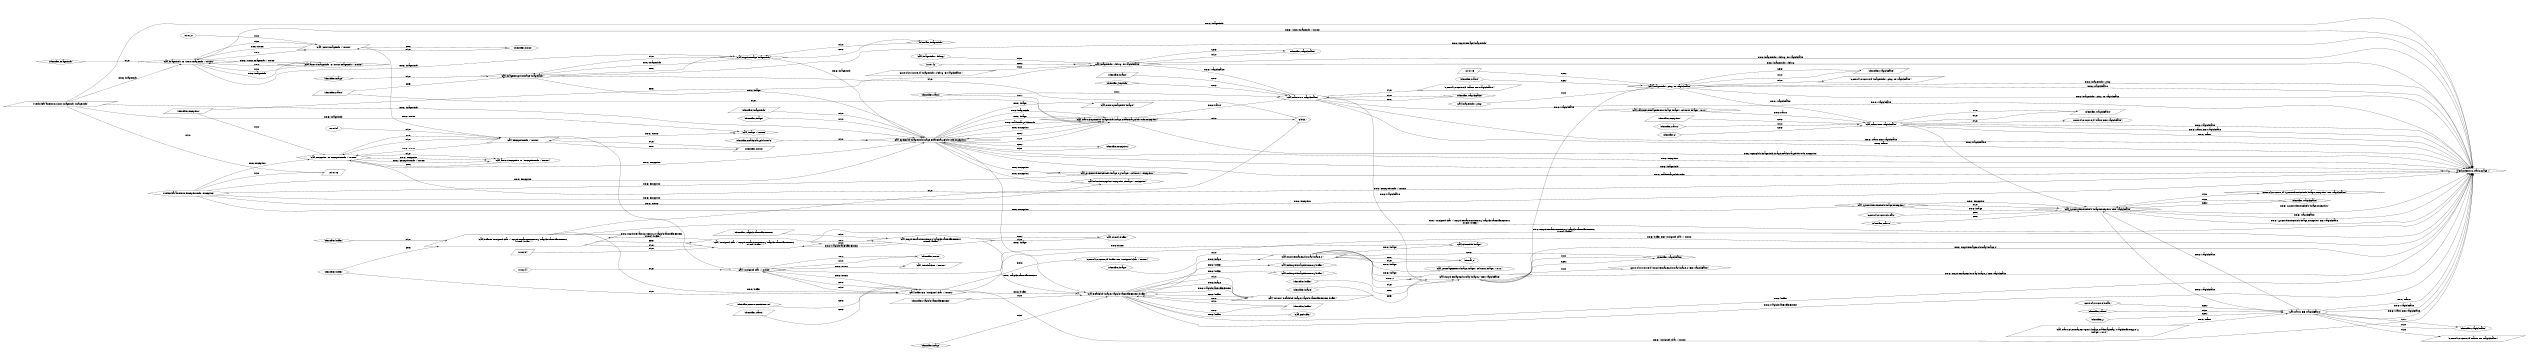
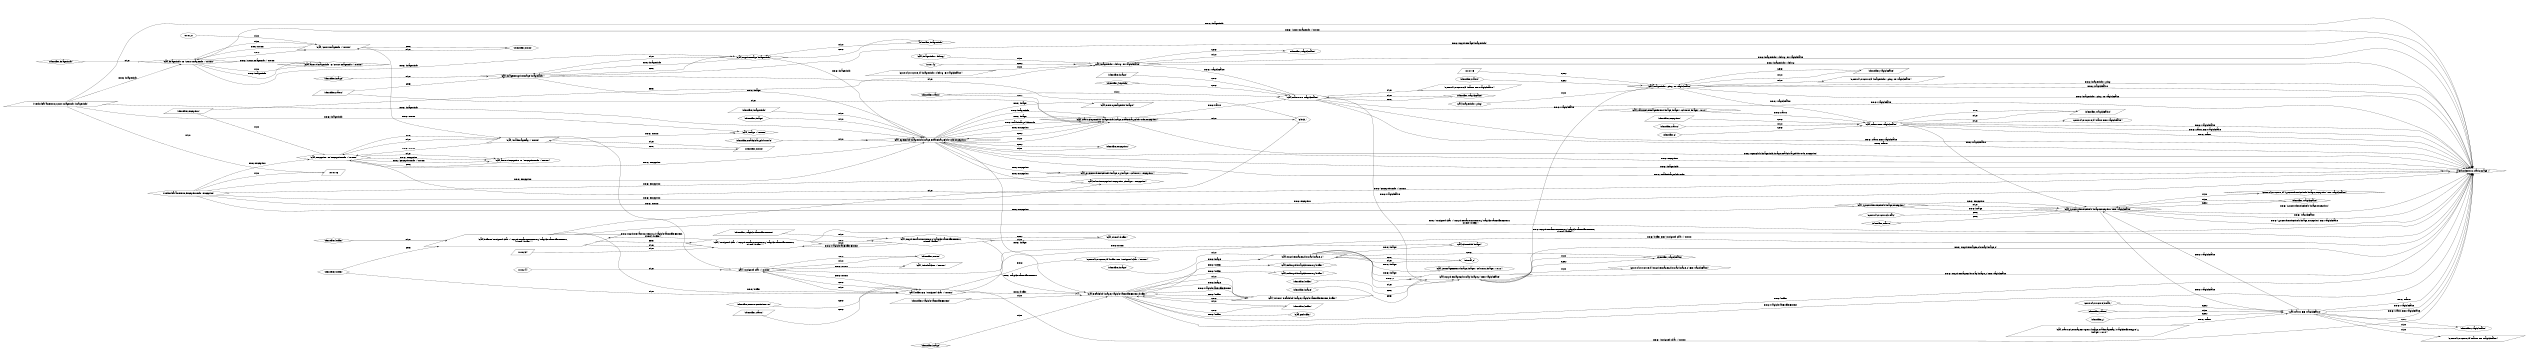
edge "(Call,assert(image_info != (const ImageInfo *) NULL))" -> "(Call,image_info != (const ImageInfo *) NULL)": removed, label "CFG:"
node "1000154": removed
node "(Call,(ExceptionInfo *) NULL)": label "(Call,(ExceptionInfo *) NULL)" -> "(Call,(LoadImageTag *) NULL)"
